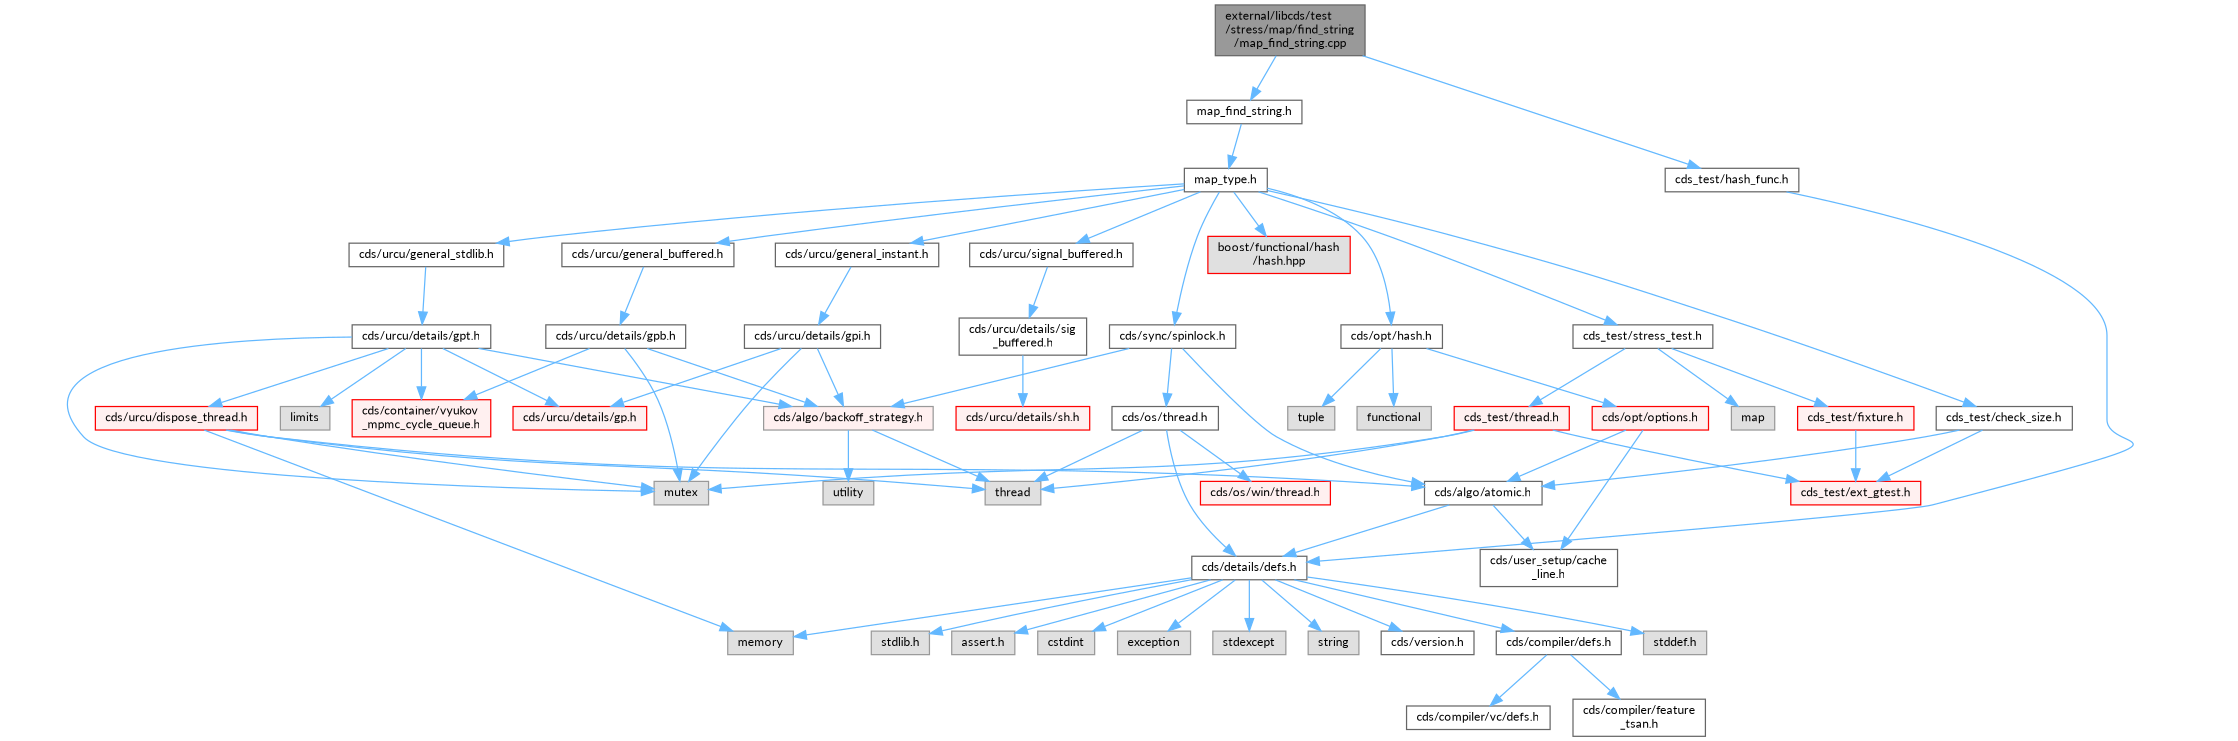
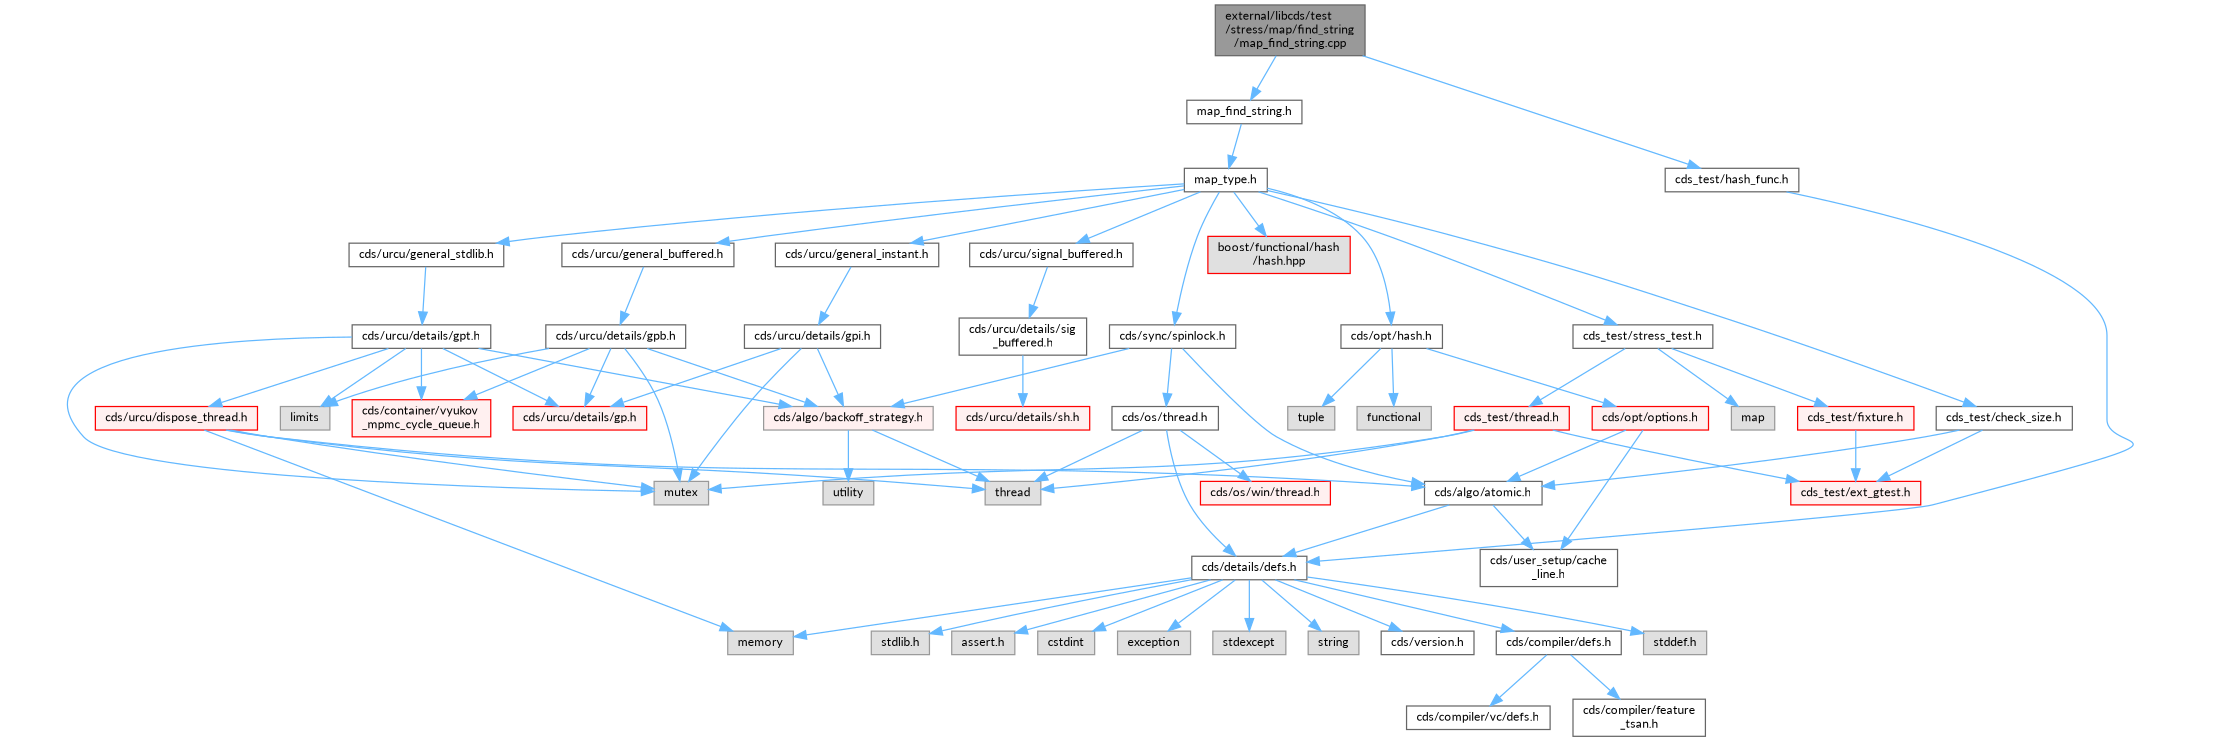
edge "cds/urcu/details/gpb.h" -> "limits": added
edge "cds/urcu/details/gpb.h" -> "cds/urcu/details/gp.h": added
